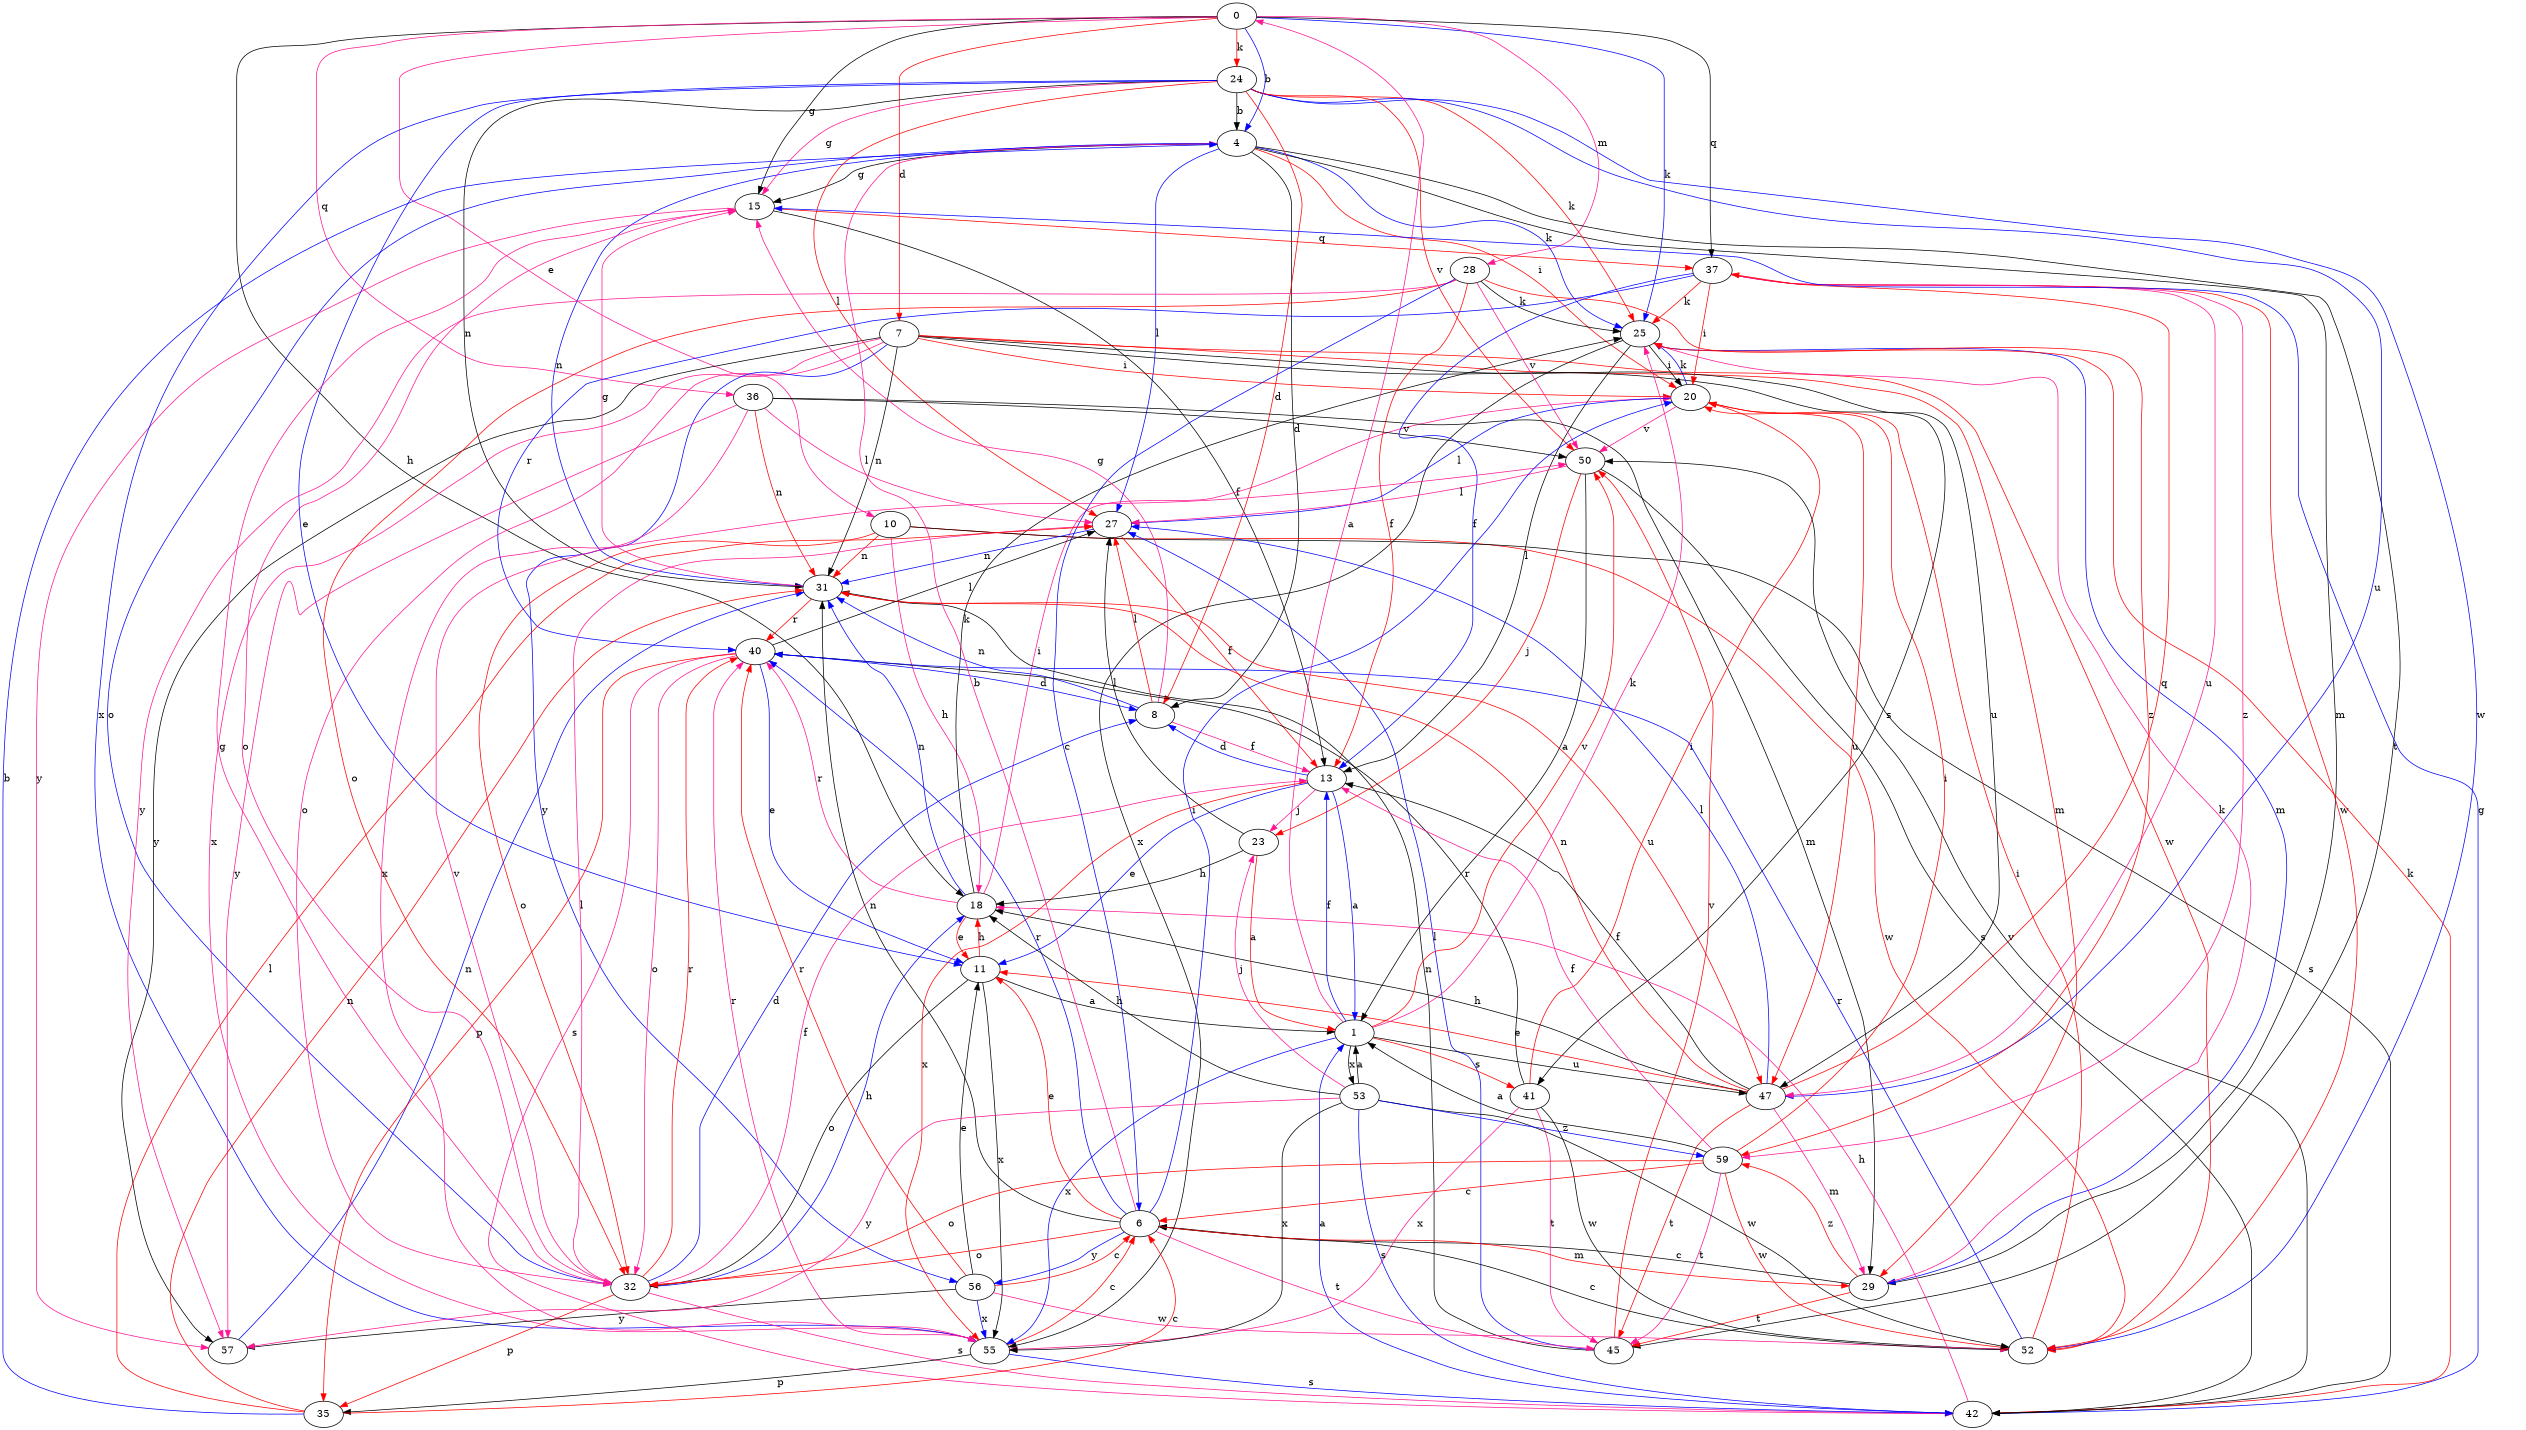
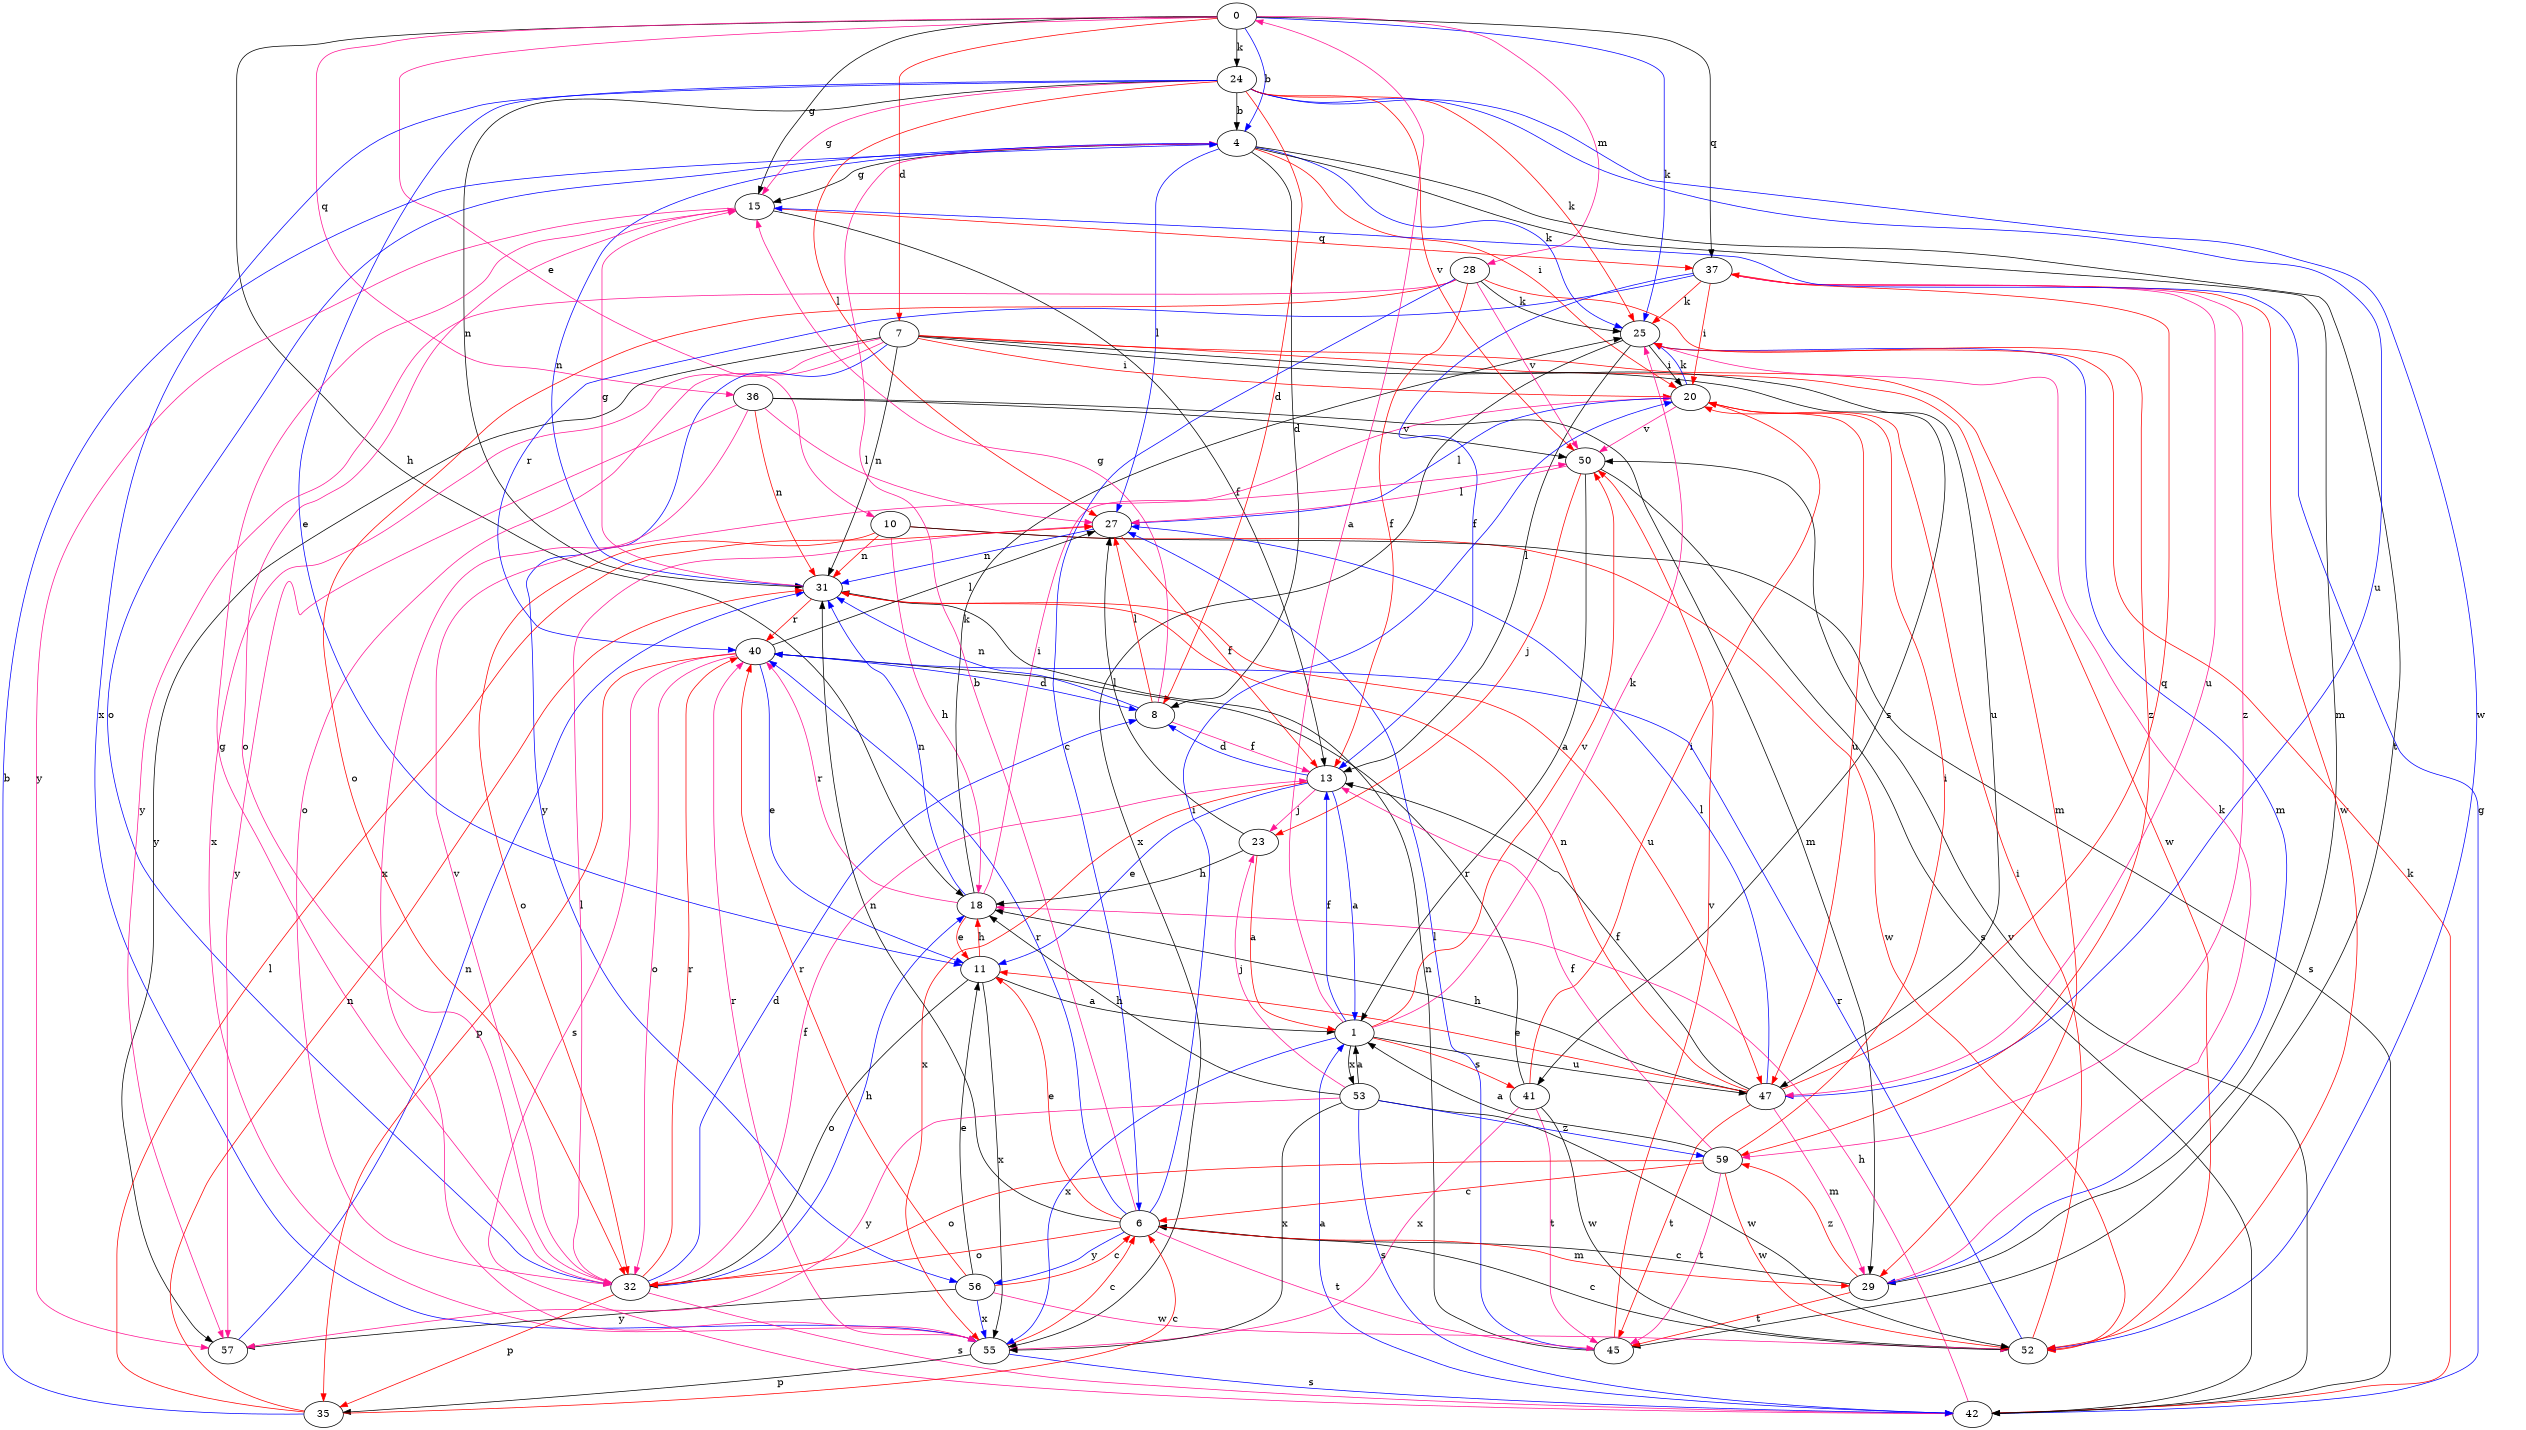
edge "0" -> "24": color red -> black
